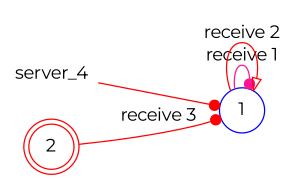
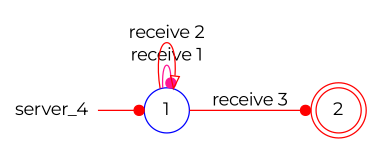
edge "2" -> "1": reversed
